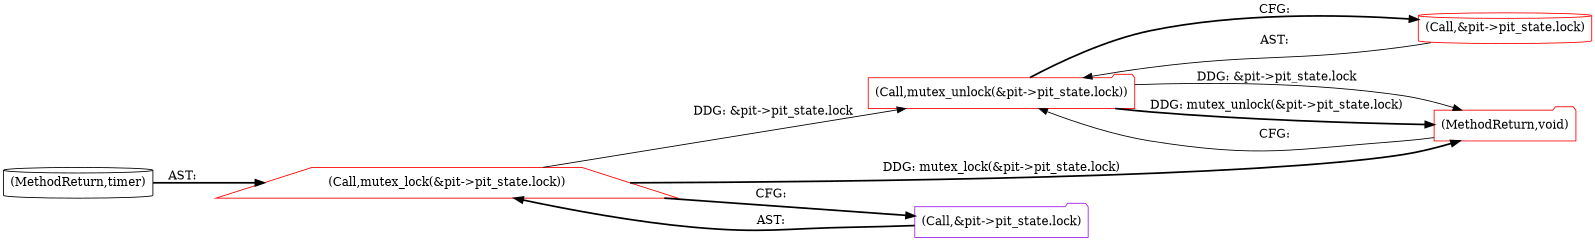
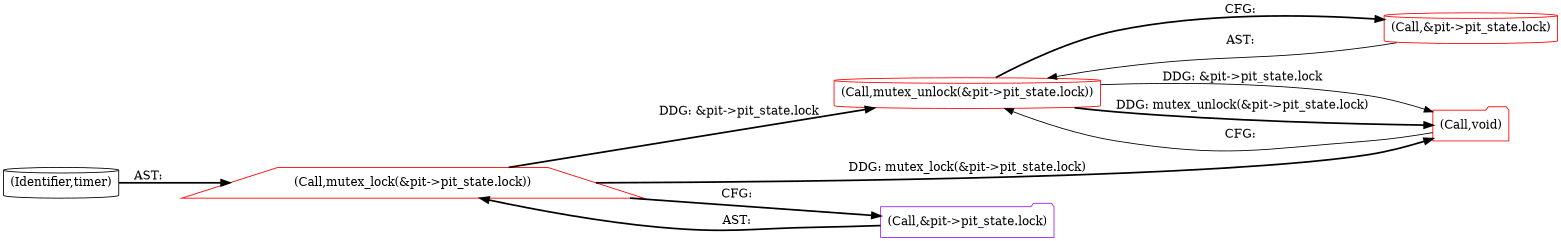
node "(Call,mutex_unlock(&pit->pit_state.lock))": shape folder -> cylinder
node "(MethodReturn,void)": label "(MethodReturn,void)" -> "(Call,void)"
edge "(Call,mutex_lock(&pit->pit_state.lock))" -> "(Call,mutex_unlock(&pit->pit_state.lock))": style solid -> bold
node "(MethodReturn,timer)": label "(MethodReturn,timer)" -> "(Identifier,timer)"
